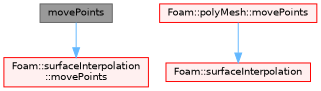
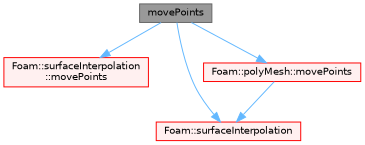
edge "movePoints" -> "Foam::polyMesh::movePoints": added
edge "movePoints" -> "Foam::surfaceInterpolation": added
